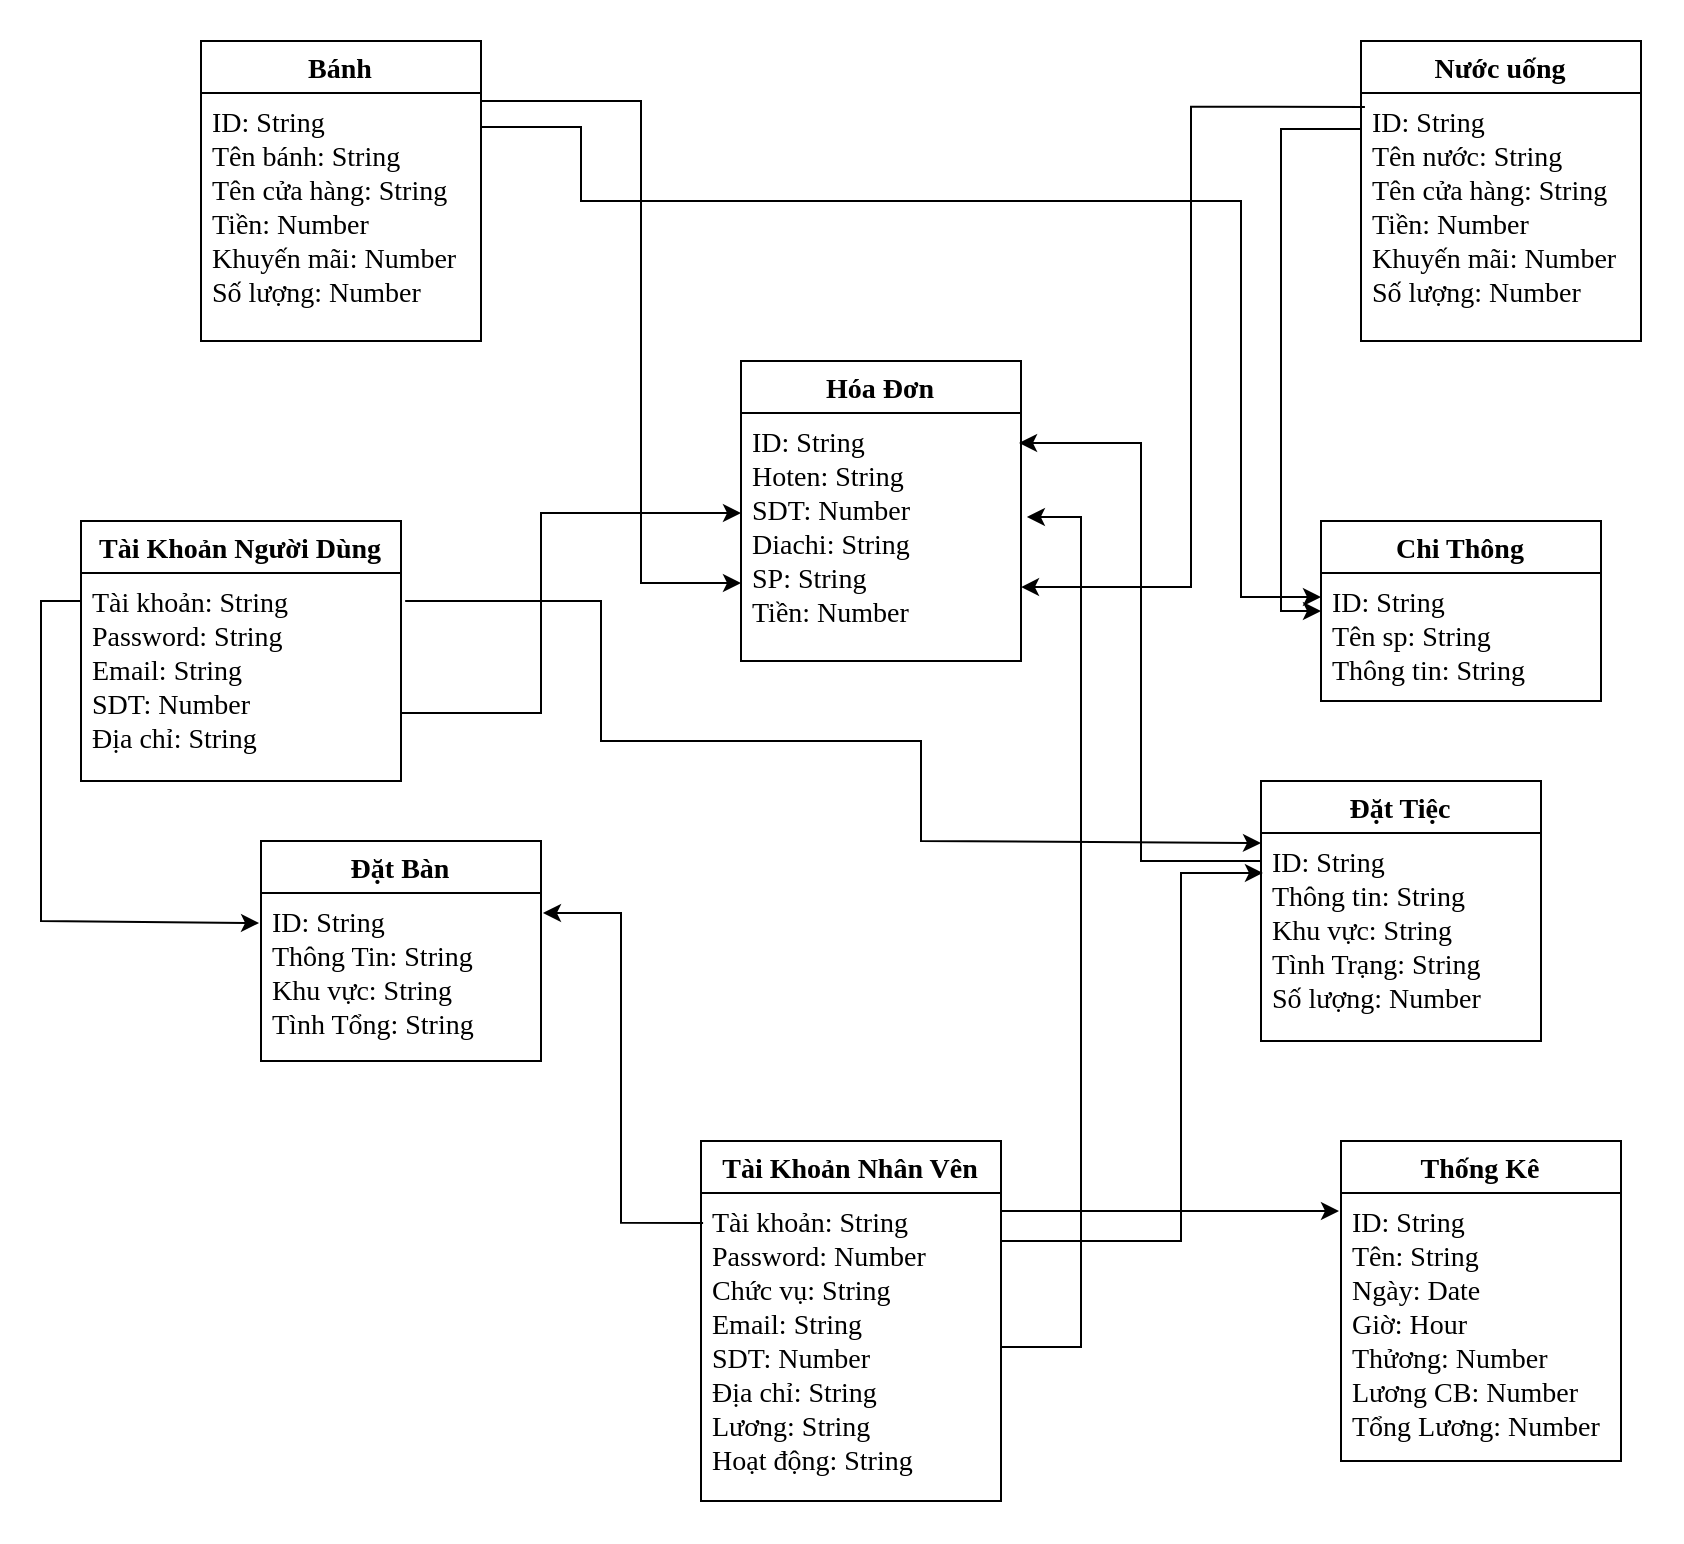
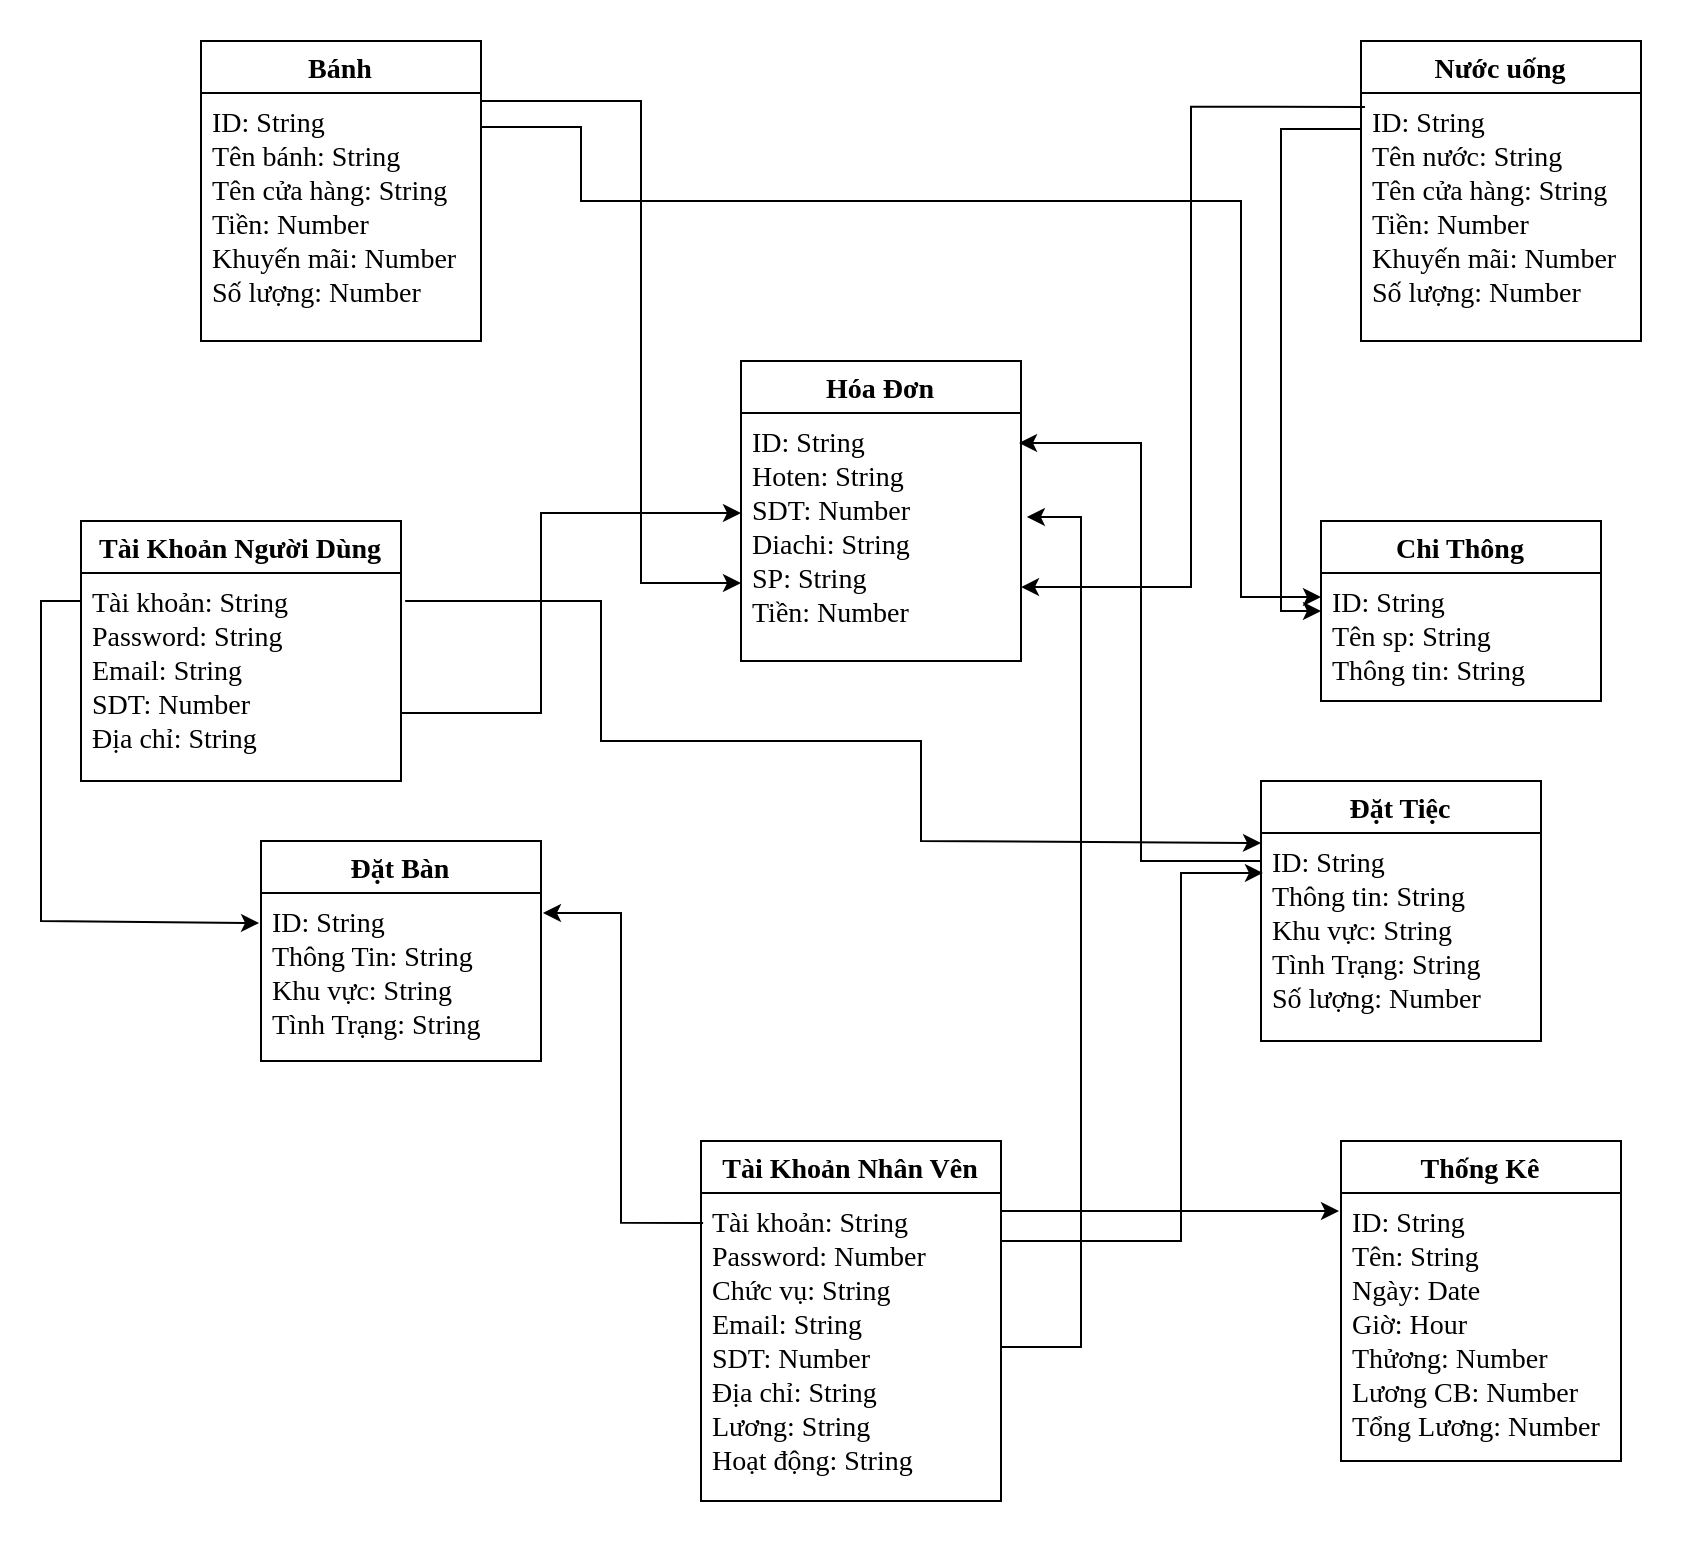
node "ID: String Thông Tin: String Khu vực: String Tình Tổng: String": label "ID: String Thông Tin: String Khu vực: String Tình Tổng: String" -> "ID: String Thông Tin: String Khu vực: String Tình Trạng: String"
